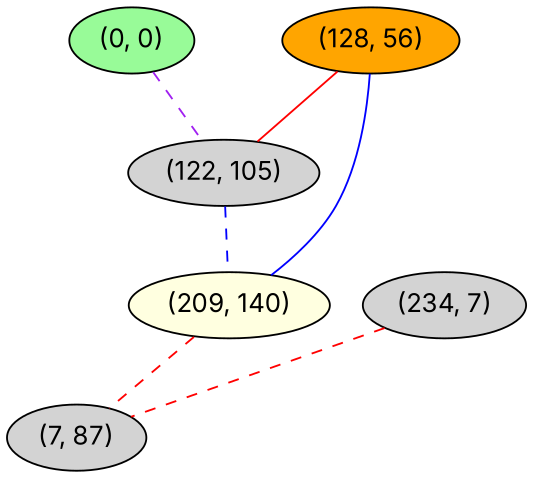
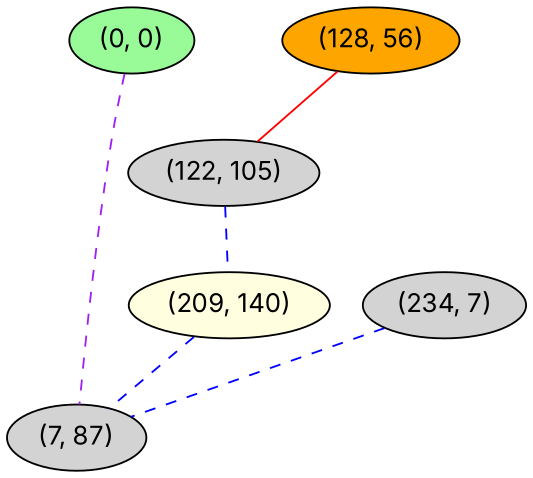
edge "(0, 0)" -- "(122, 105)": now "(0, 0)" -- "(7, 87)"
edge "(128, 56)" -- "(209, 140)": removed
edge "(234, 7)" -- "(7, 87)": color red -> blue
edge "(209, 140)" -- "(7, 87)": color red -> blue
